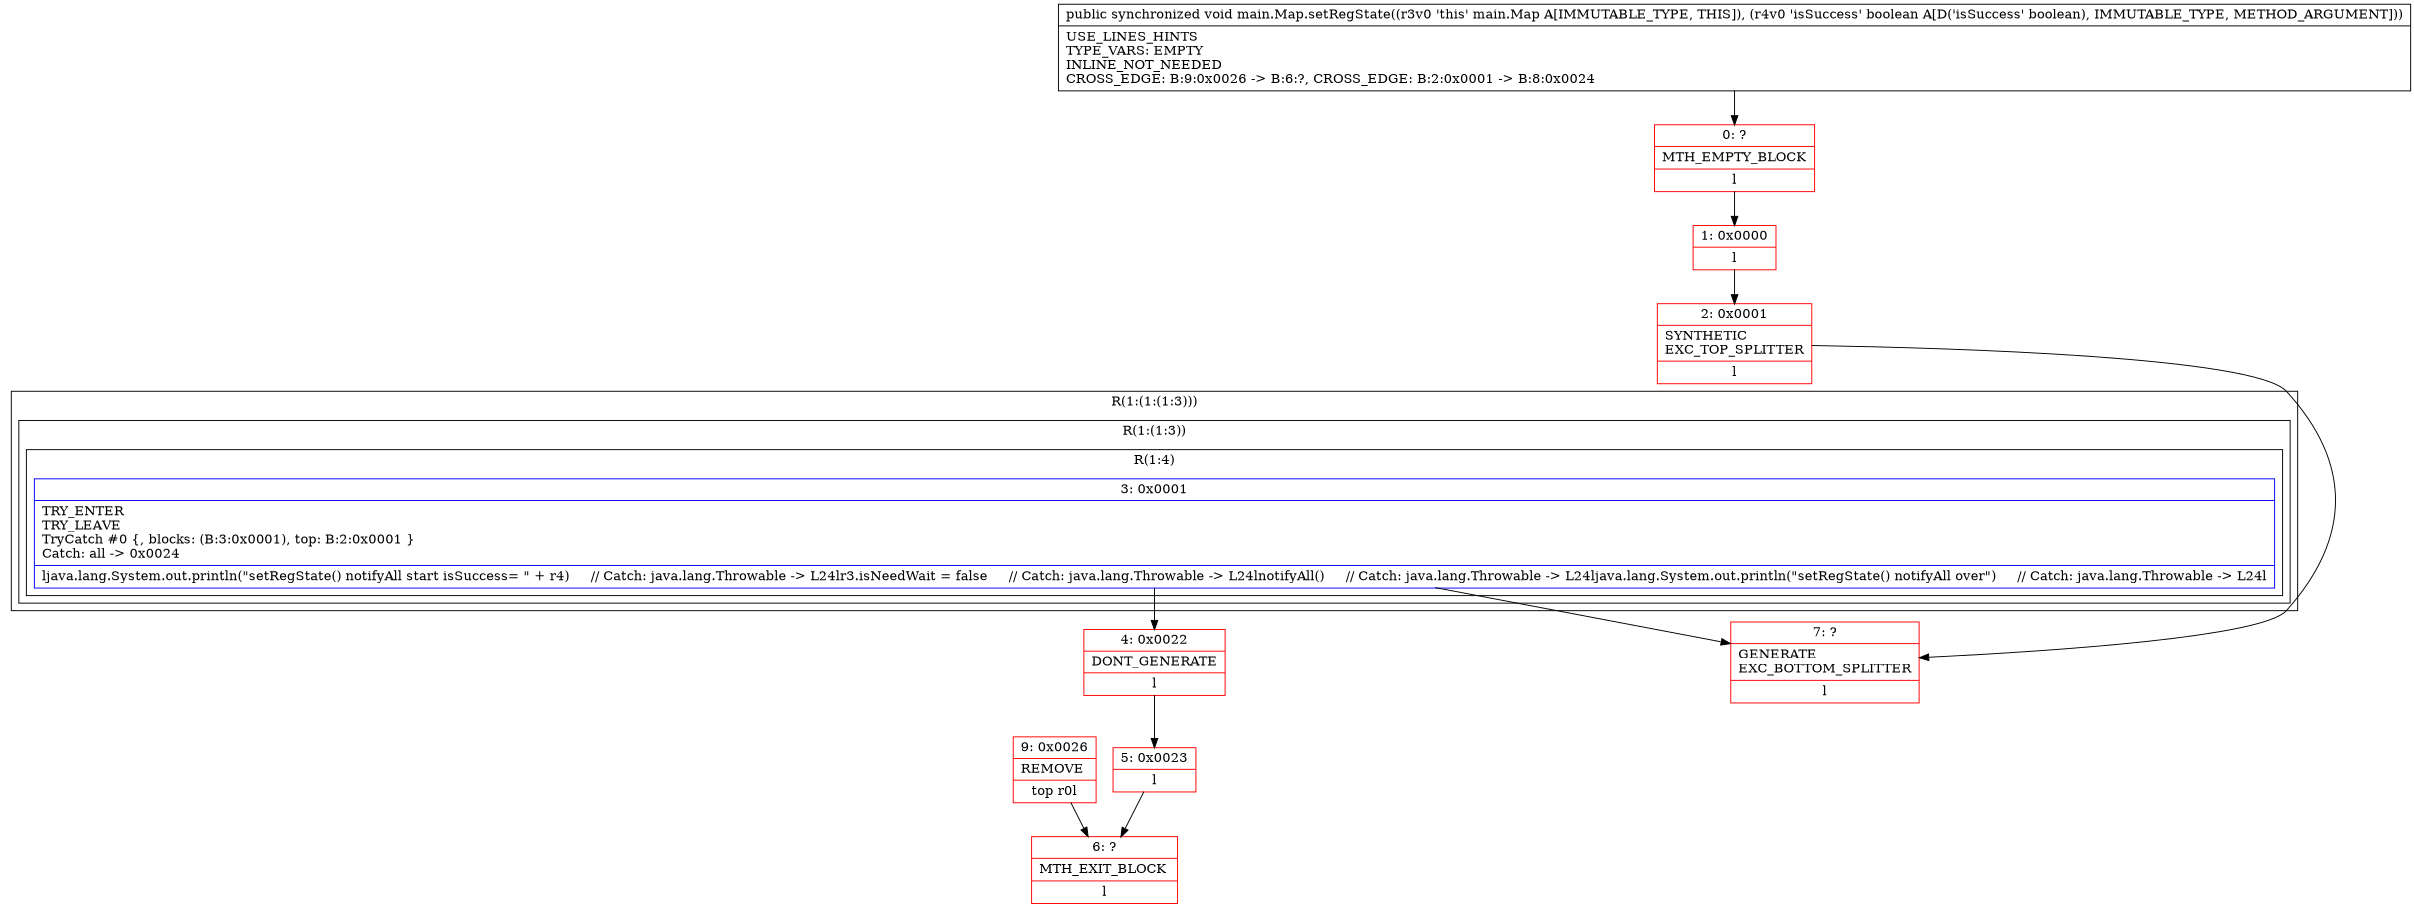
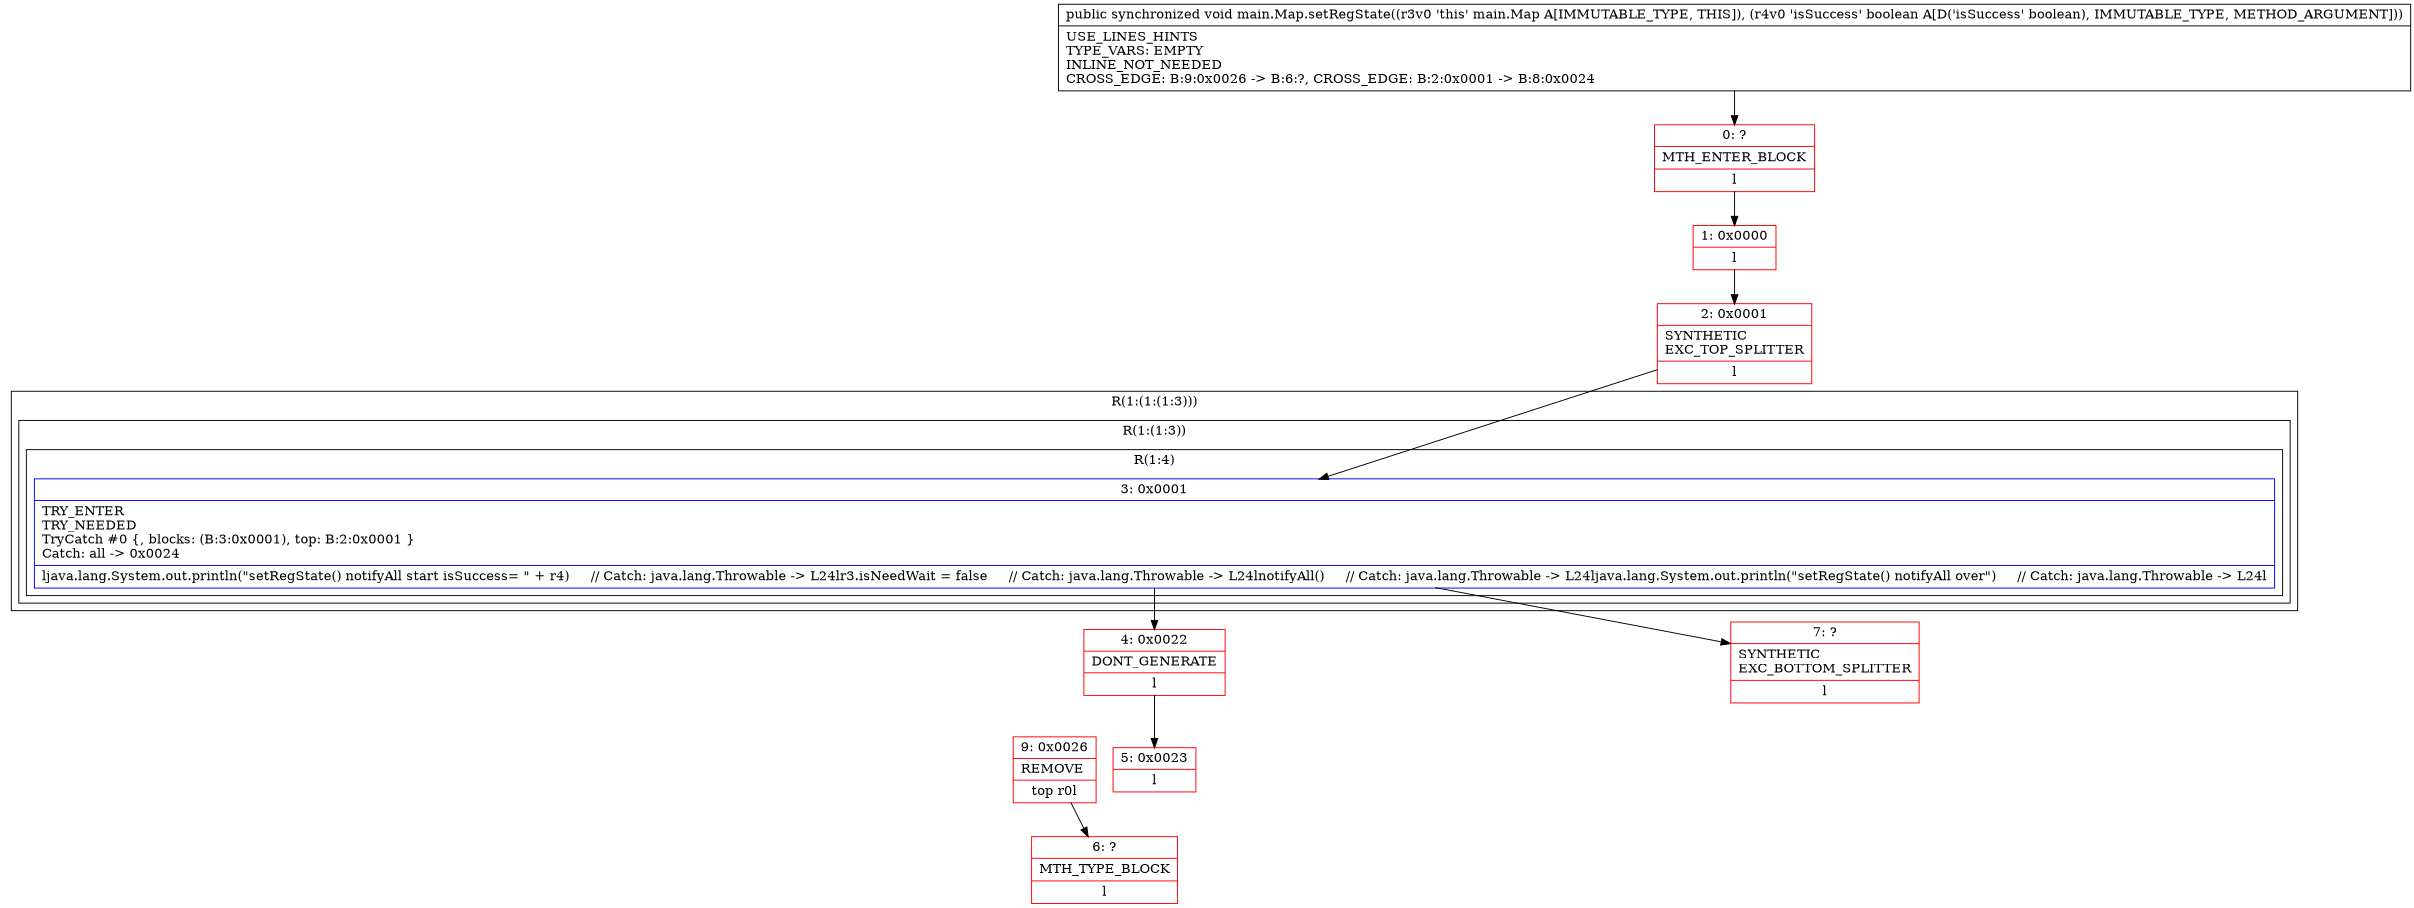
node "0: ?": text "MTH_EMPTY_BLOCK" -> "MTH_ENTER_BLOCK"
edge "2: 0x0001" -> "7: ?": now "2: 0x0001" -> "3: 0x0001"
node "3: 0x0001": text "TRY_LEAVE" -> "TRY_NEEDED"
node "7: ?": text "GENERATE" -> "SYNTHETIC"
edge "5: 0x0023" -> "6: ?": removed
node "6: ?": text "MTH_EXIT_BLOCK" -> "MTH_TYPE_BLOCK"
